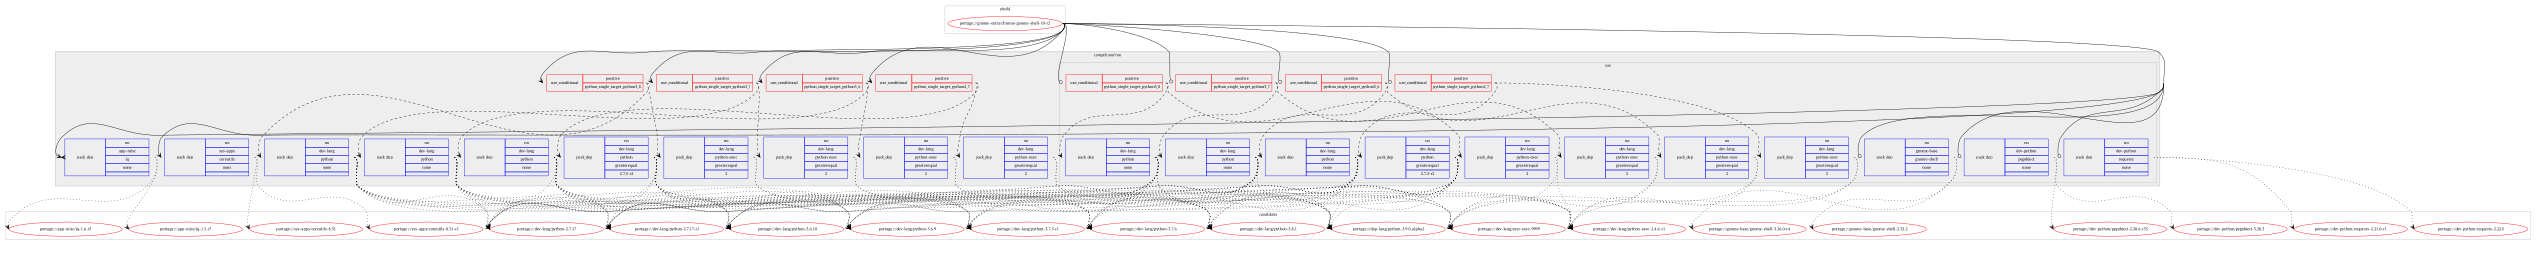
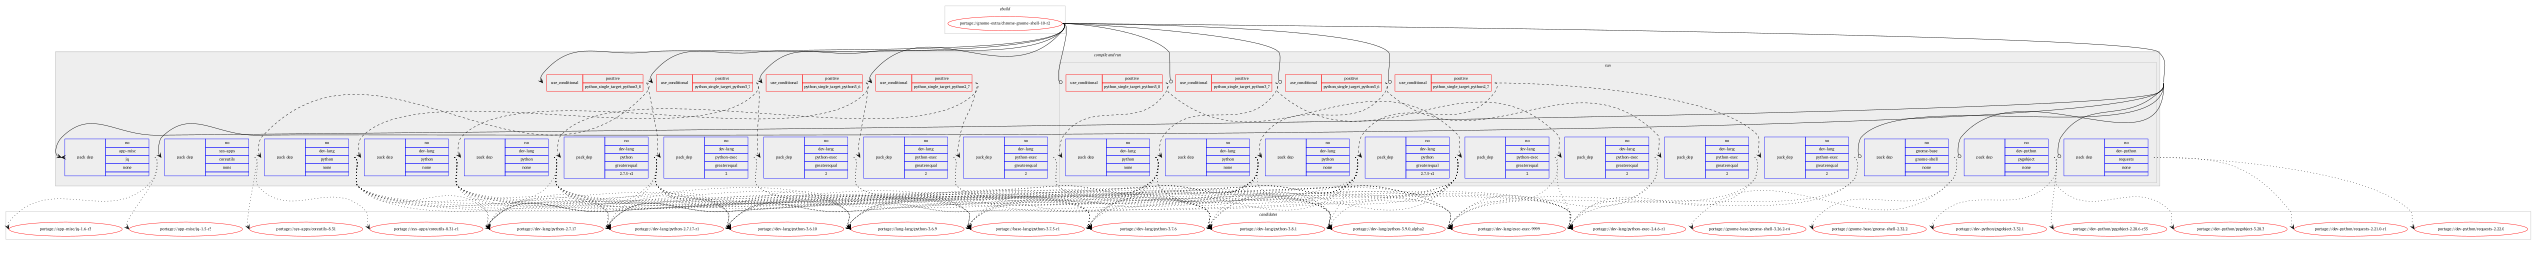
node "portage://dev-lang/python-3.6.9": label "portage://dev-lang/python-3.6.9" -> "portage://lang-lang/python-3.6.9"
node "portage://dev-lang/python-3.7.5-r1": label "portage://dev-lang/python-3.7.5-r1" -> "portage://base-lang/python-3.7.5-r1"
node "portage://dep-lang/python-3.9.0_alpha2": label "portage://dep-lang/python-3.9.0_alpha2" -> "portage://dev-lang/python-3.9.0_alpha2"
node "portage://gnome-base/gnome-shell-3.26.0-r4": label "portage://gnome-base/gnome-shell-3.26.0-r4" -> "portage://gnome-base/gnome-shell-3.26.2-r4"
node "portage://dev-python/pygobject-3.32.1": added
